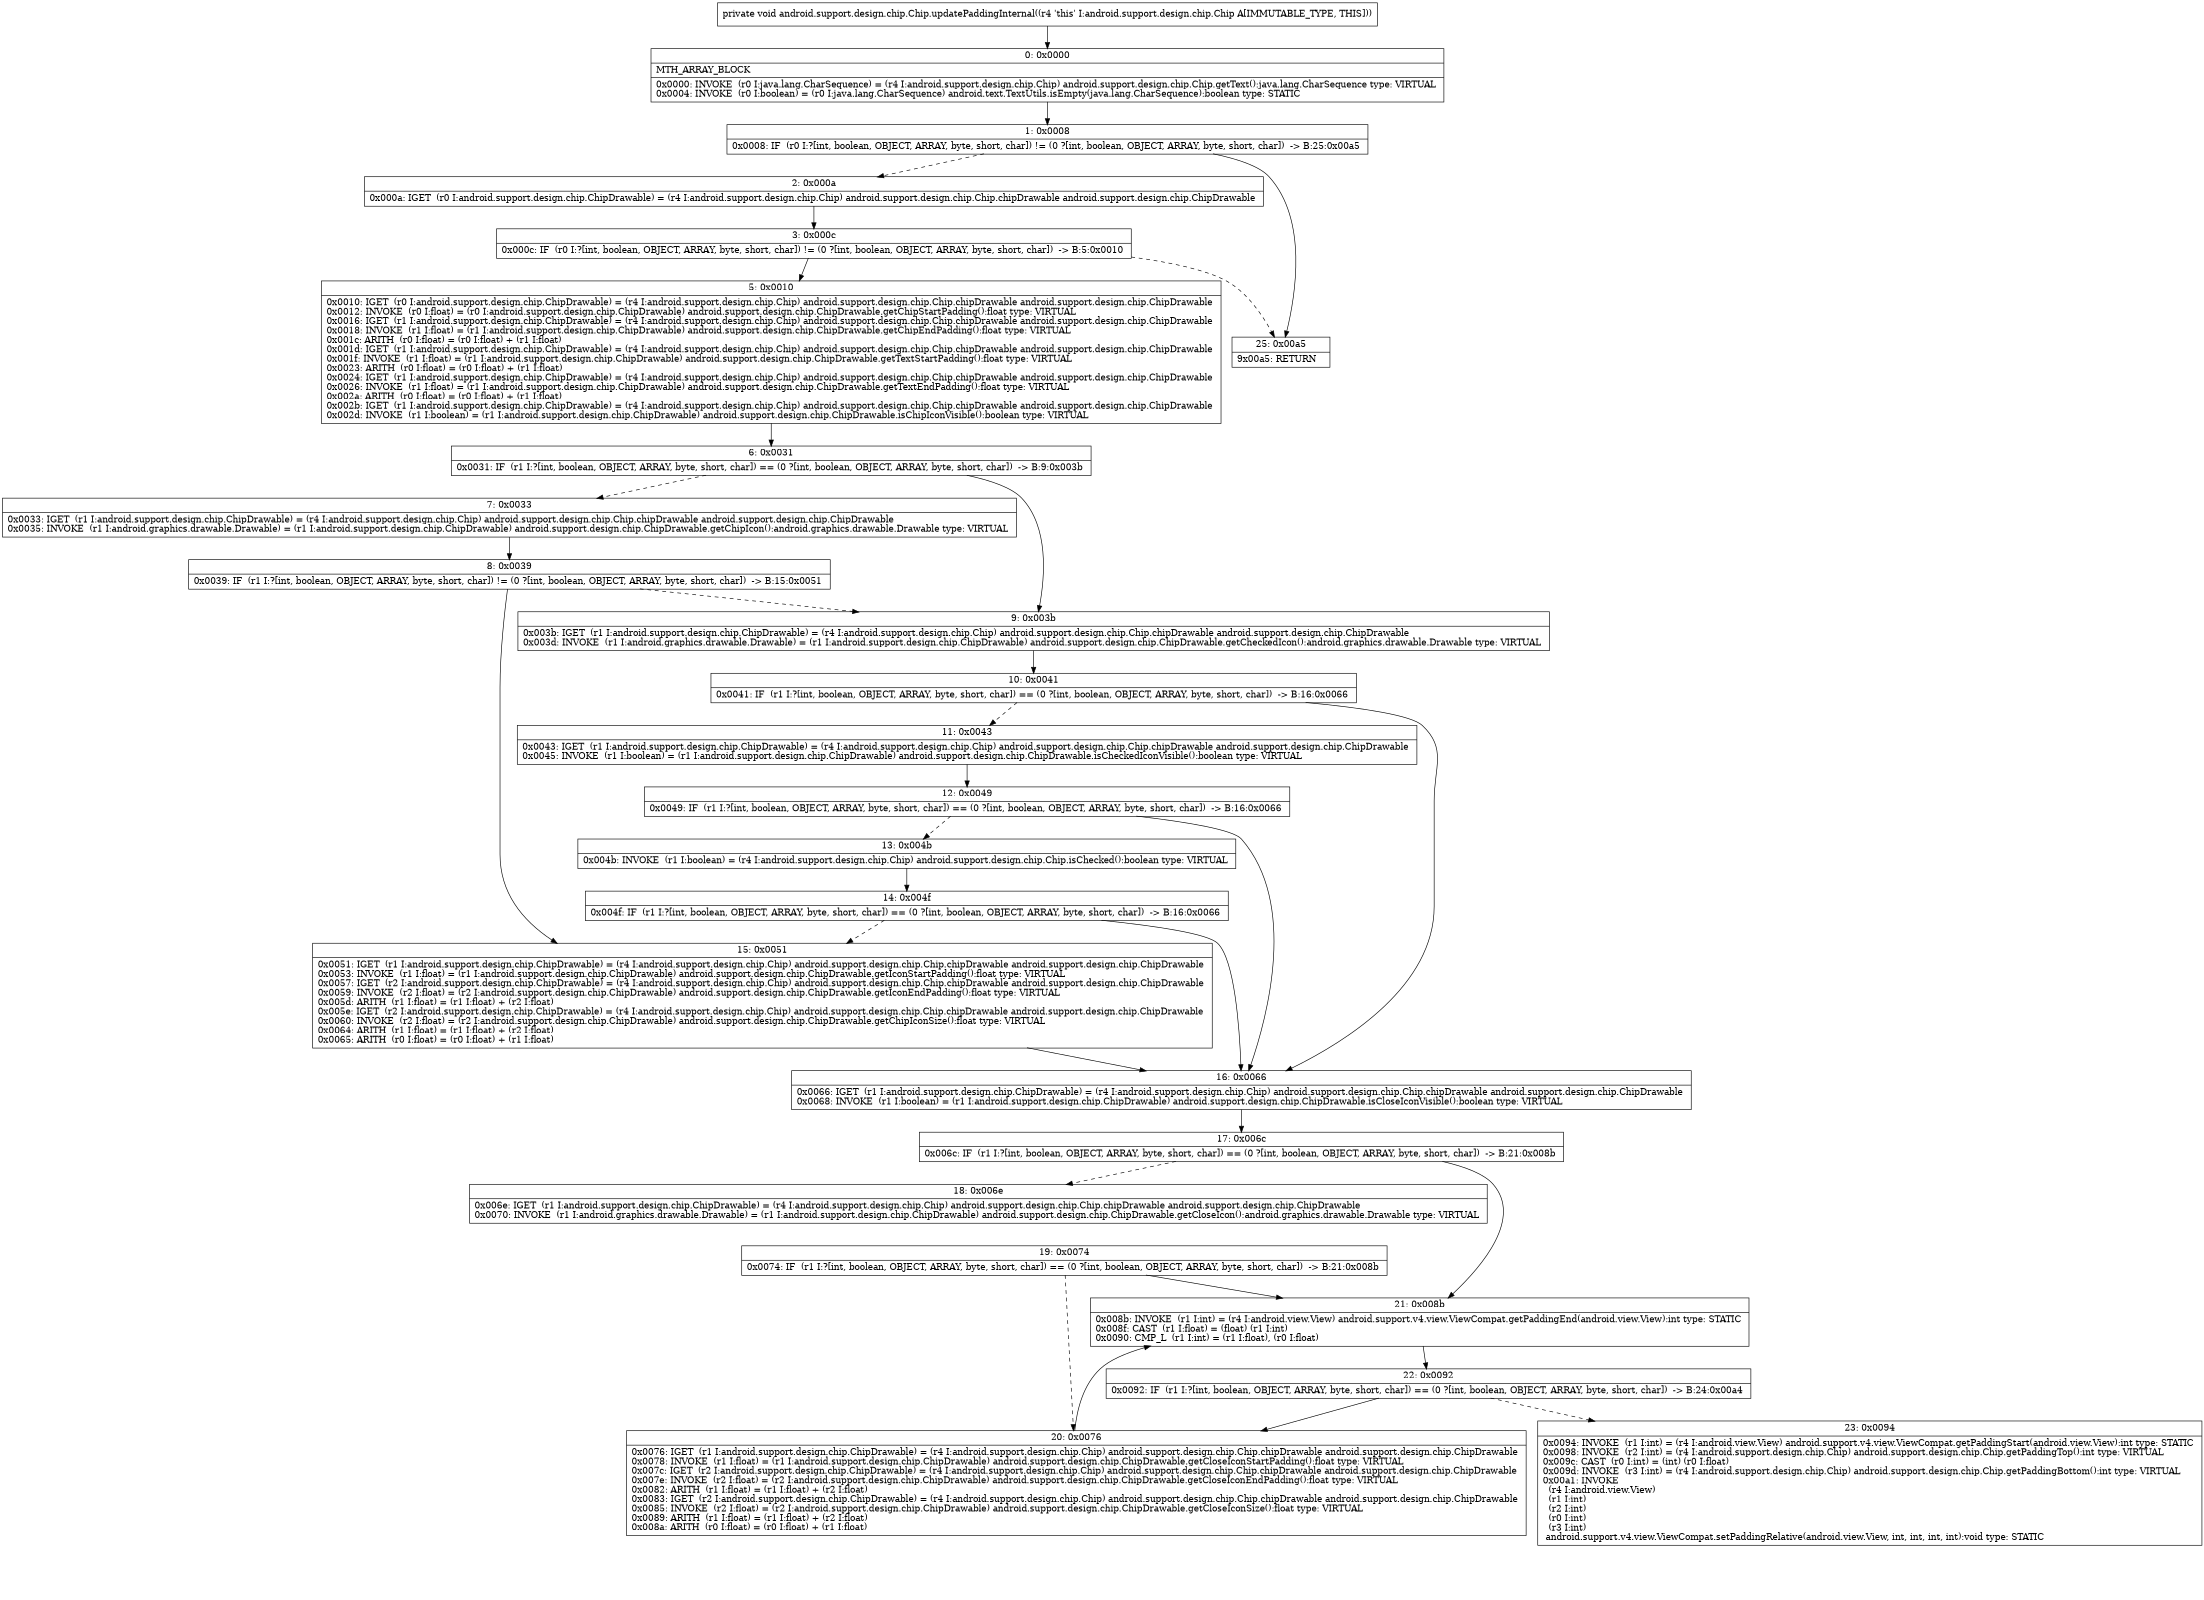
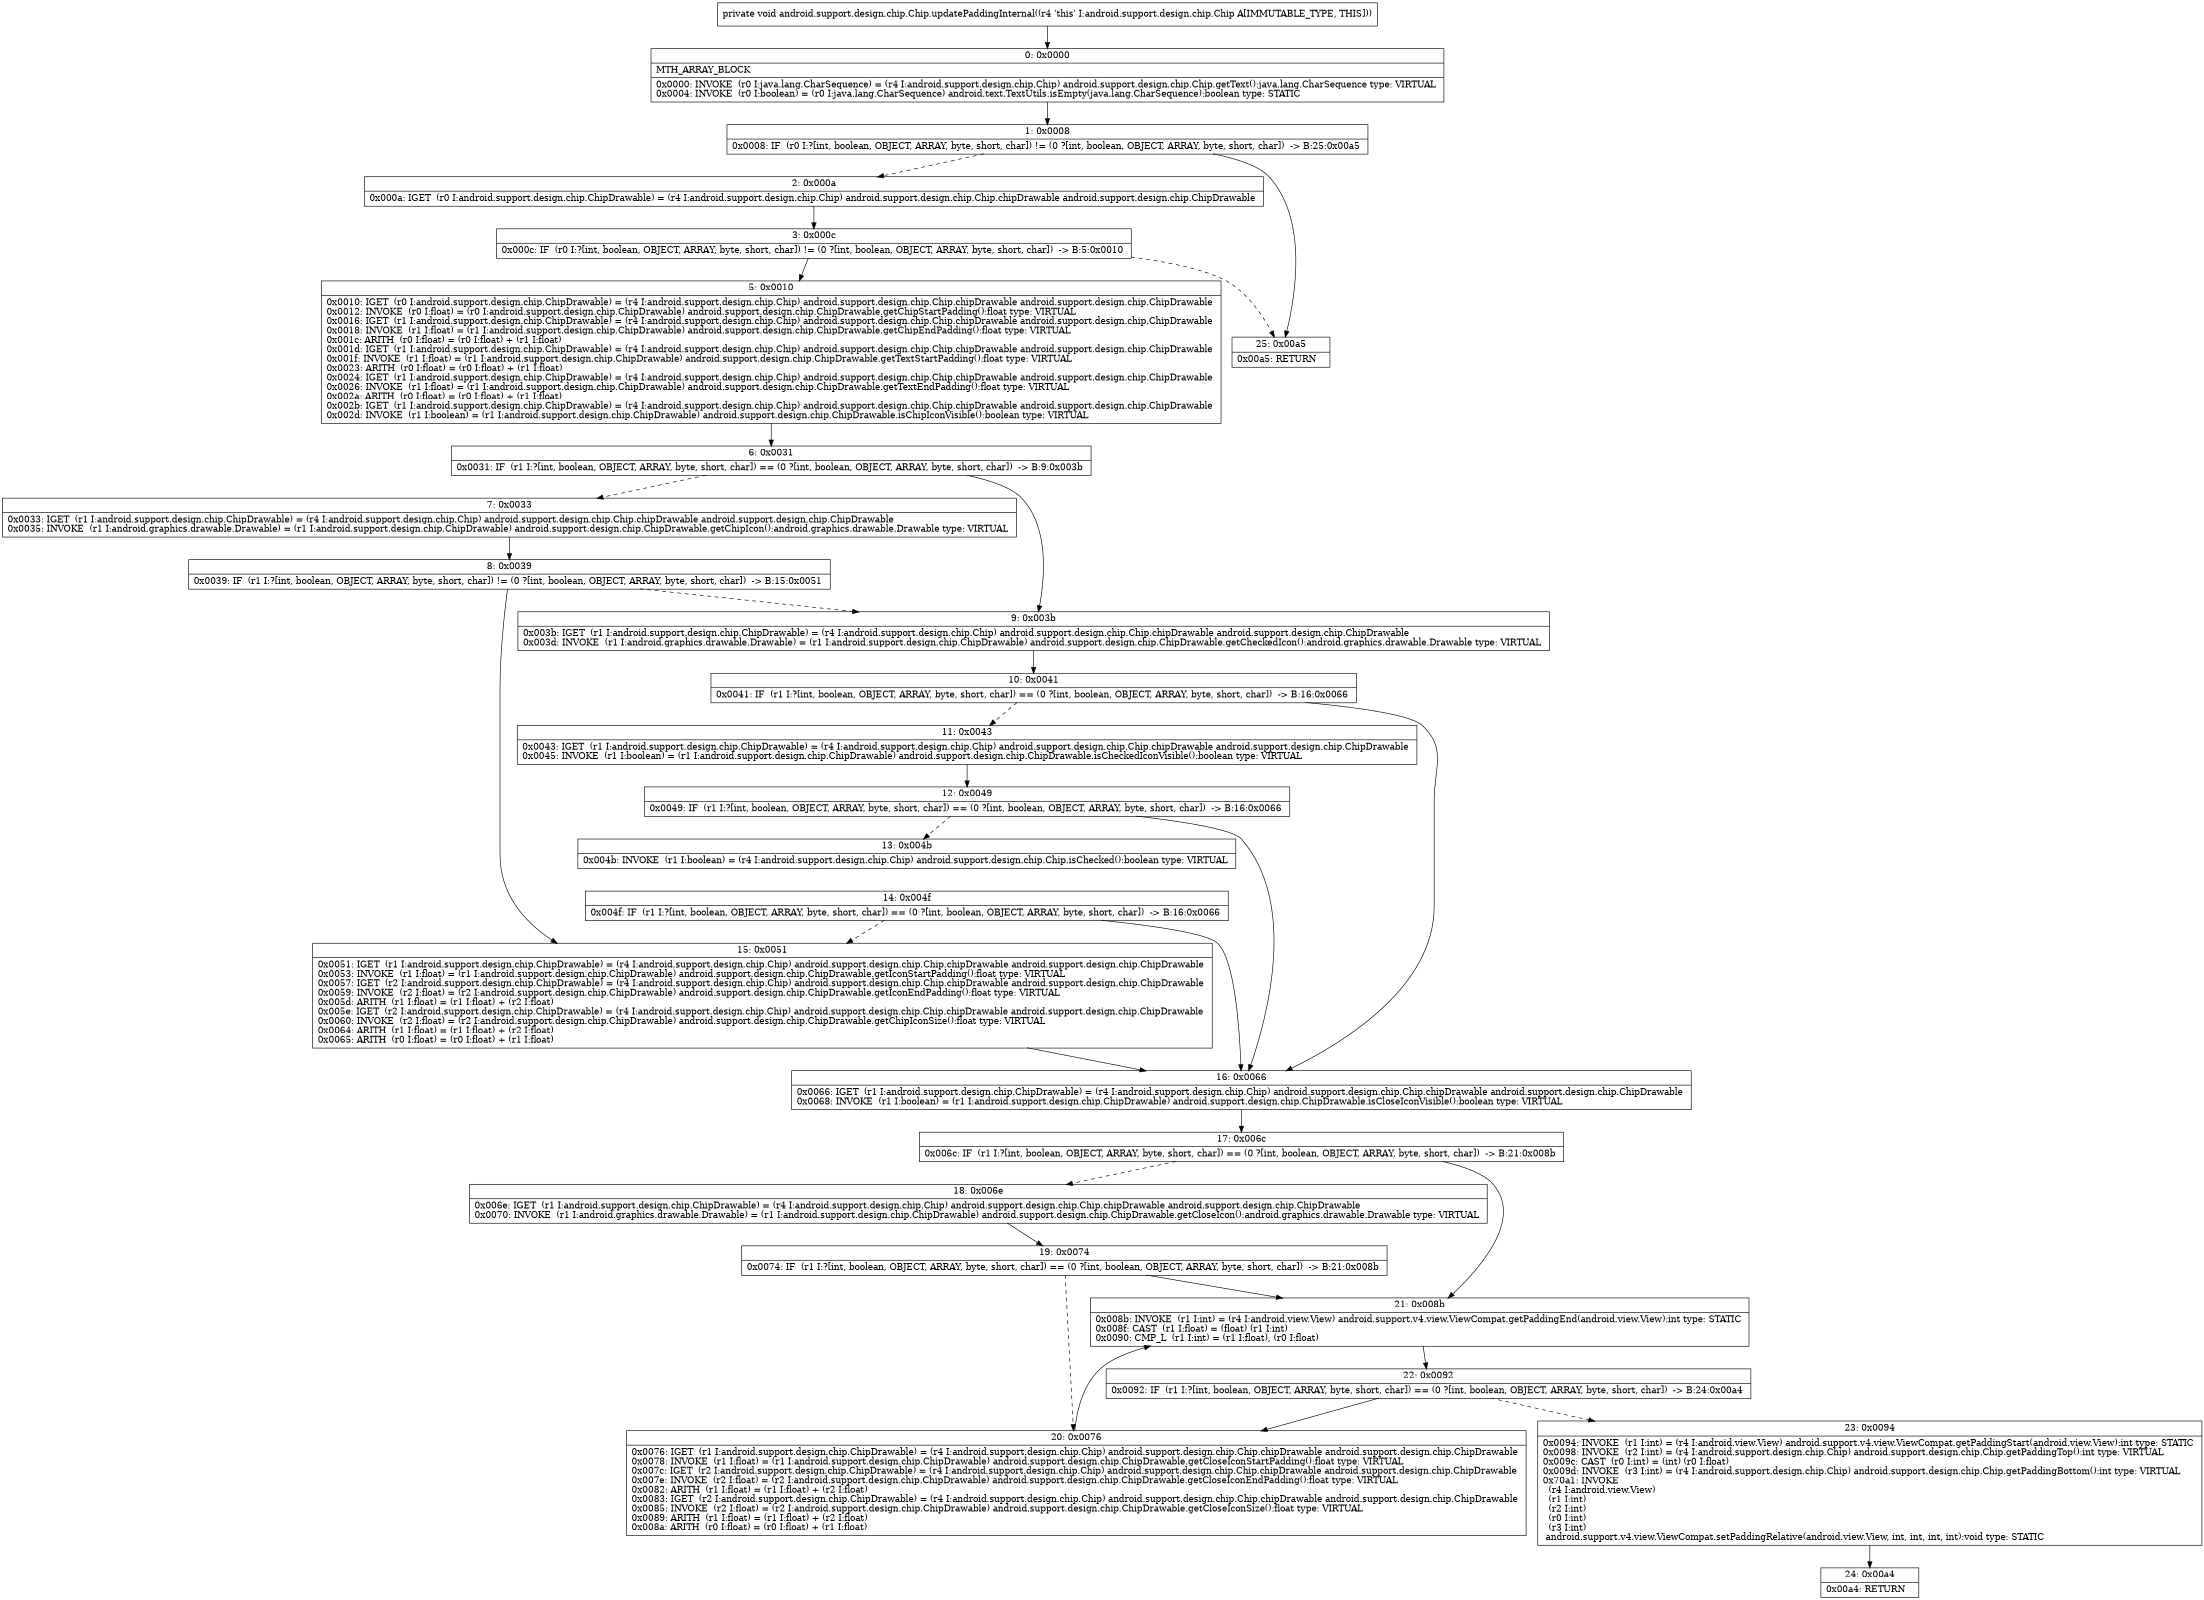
node "25: 0x00a5": text "9x00a5: RETURN" -> "0x00a5: RETURN"
edge "13: 0x004b" -> "14: 0x004f": removed
edge "18: 0x006e" -> "19: 0x0074": added
node "23: 0x0094": text "0x00a1: INVOKE" -> "0x70a1: INVOKE"
node "24: 0x00a4": added
